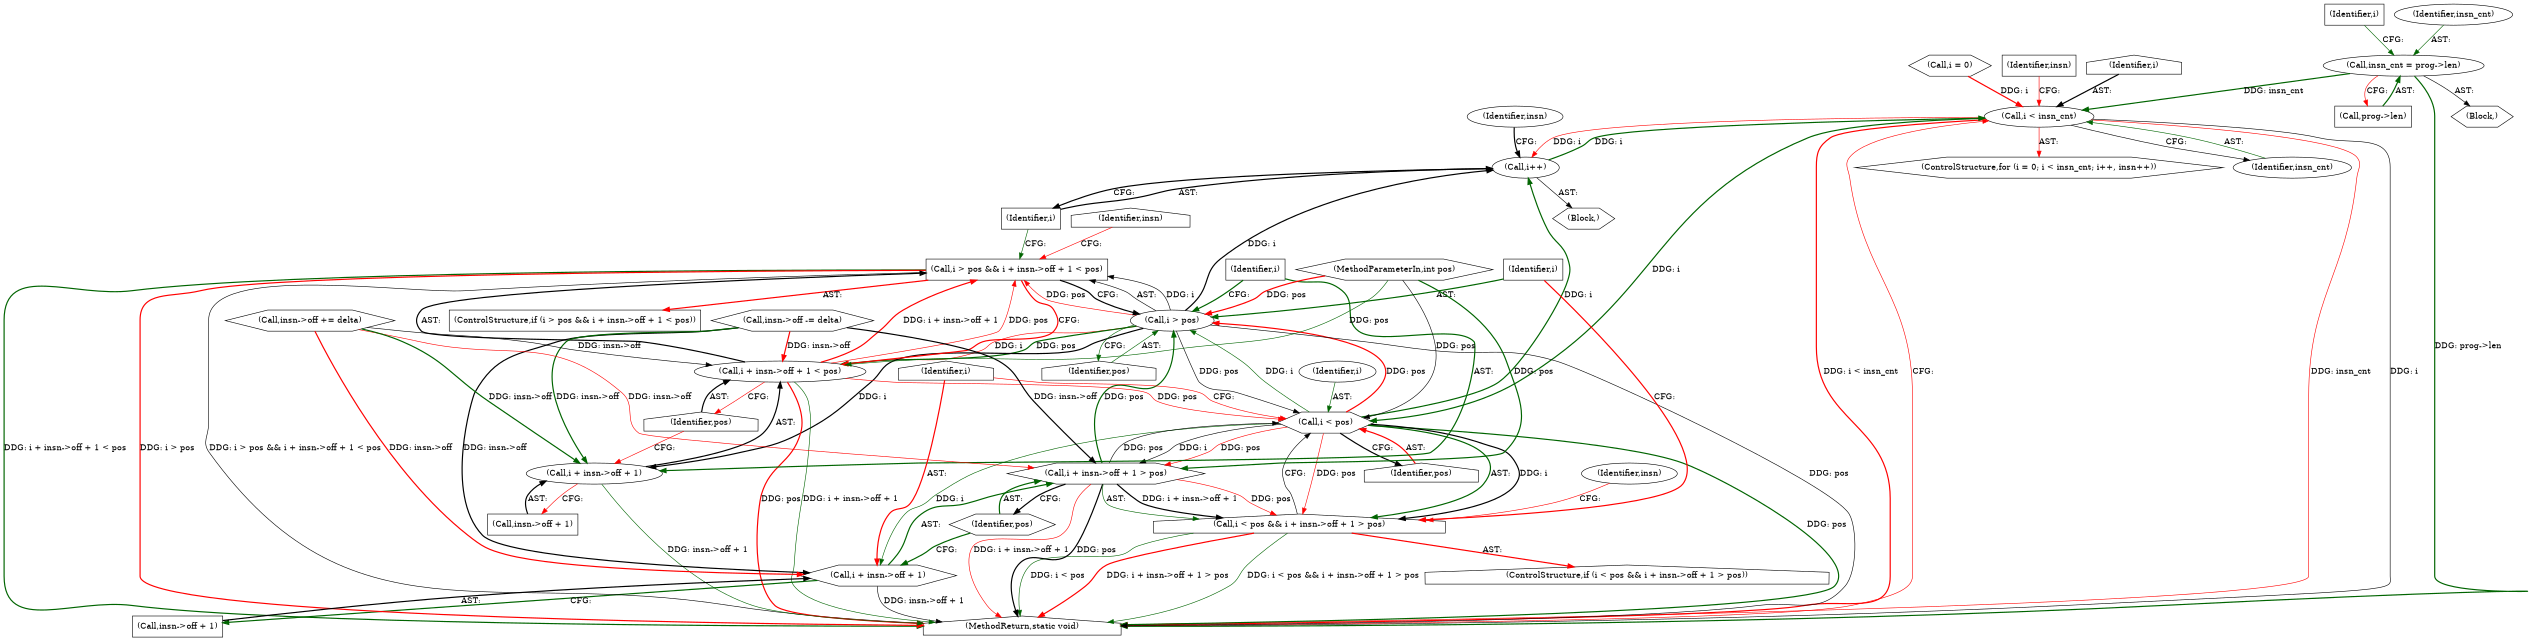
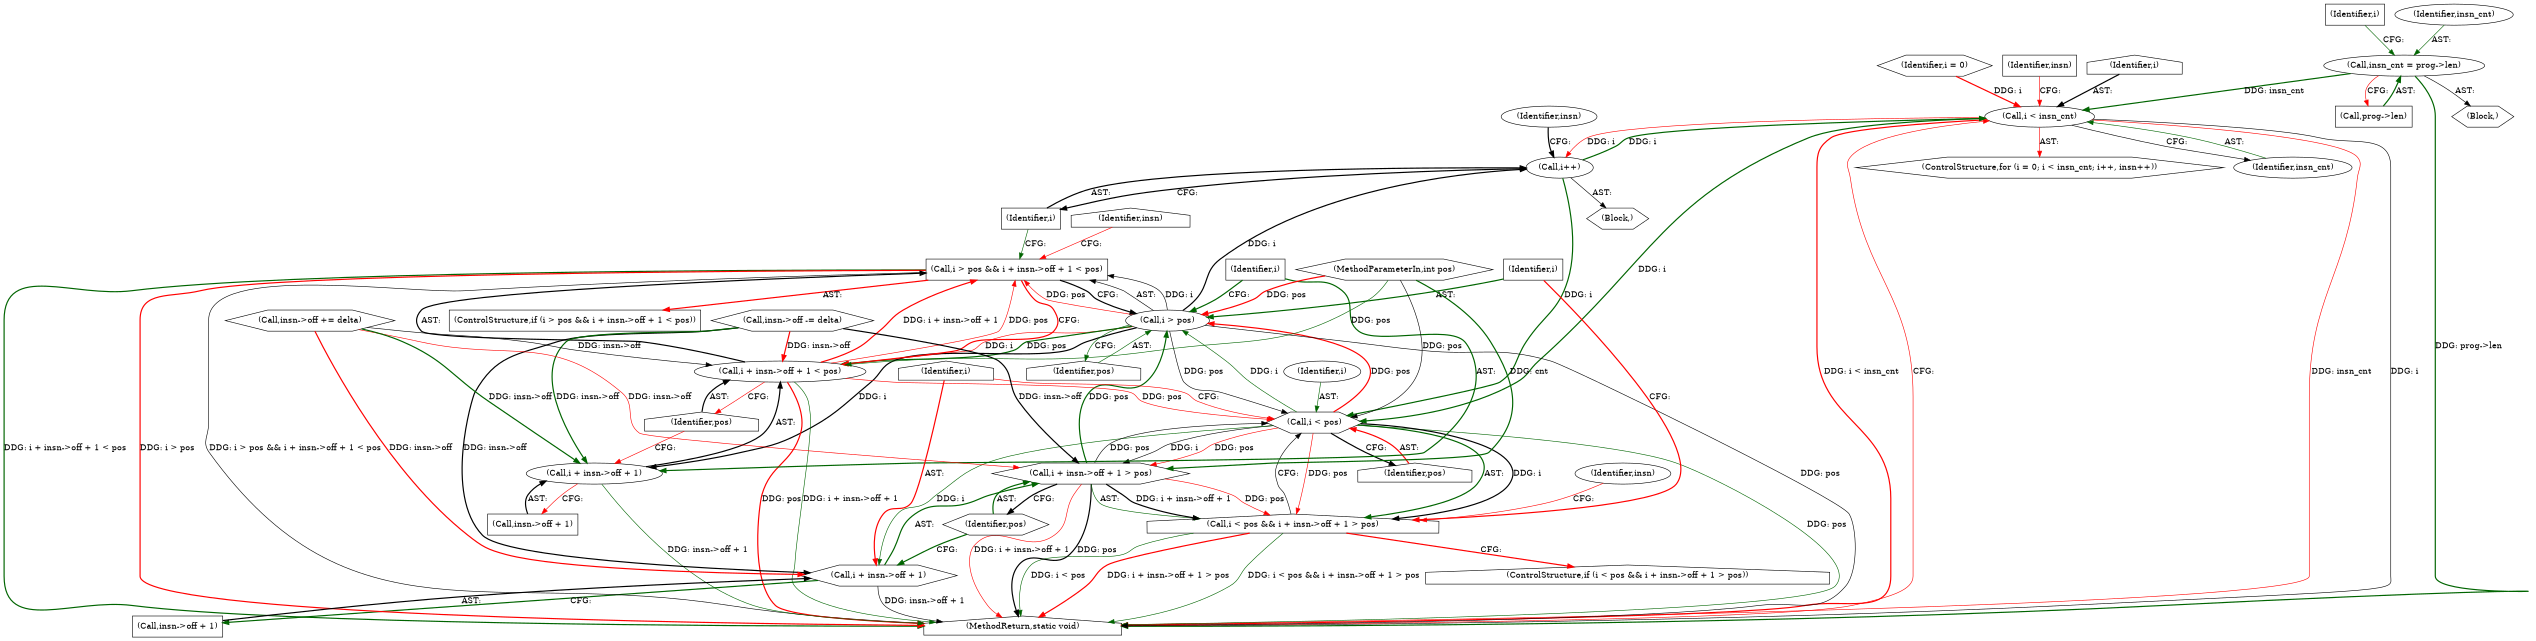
node "(Call,i = 0)": label "(Call,i = 0)" -> "(Identifier,i = 0)"
edge "(Call,i < pos)" -> "(Call,i++)": reversed
edge "(MethodParameterIn,int pos)" -> "(Call,i + insn->off + 1 > pos)": label "DDG: pos" -> "DDG: cnt"
edge "(Call,i < pos && i + insn->off + 1 > pos)" -> "(ControlStructure,if (i < pos && i + insn->off + 1 > pos))": label "AST: " -> "CFG: "
edge "(Call,i < pos)" -> "(MethodReturn,static void)": style bold -> solid
